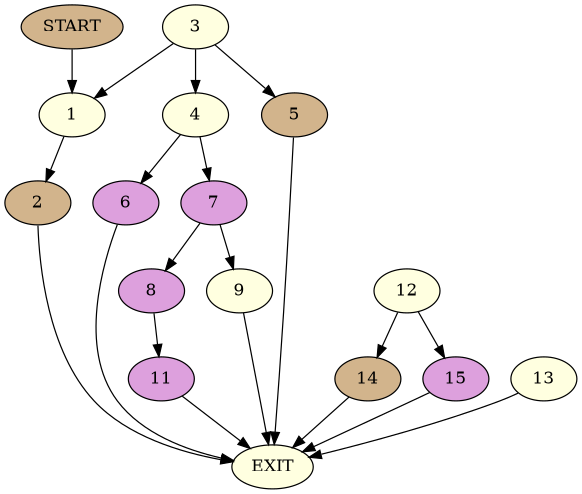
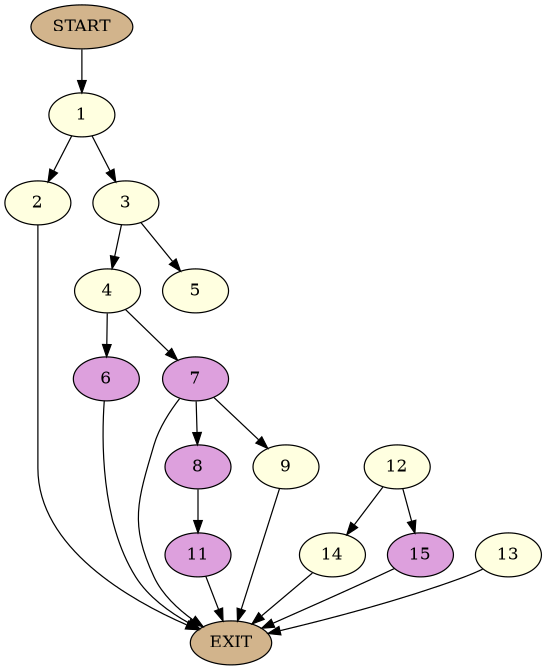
edge "3" -> "1": reversed
node "5": fillcolor tan -> lightyellow
node "2": fillcolor tan -> lightyellow
edge "5" -> "EXIT": now "7" -> "EXIT"
node "14": fillcolor tan -> lightyellow
node "EXIT": fillcolor lightyellow -> tan
